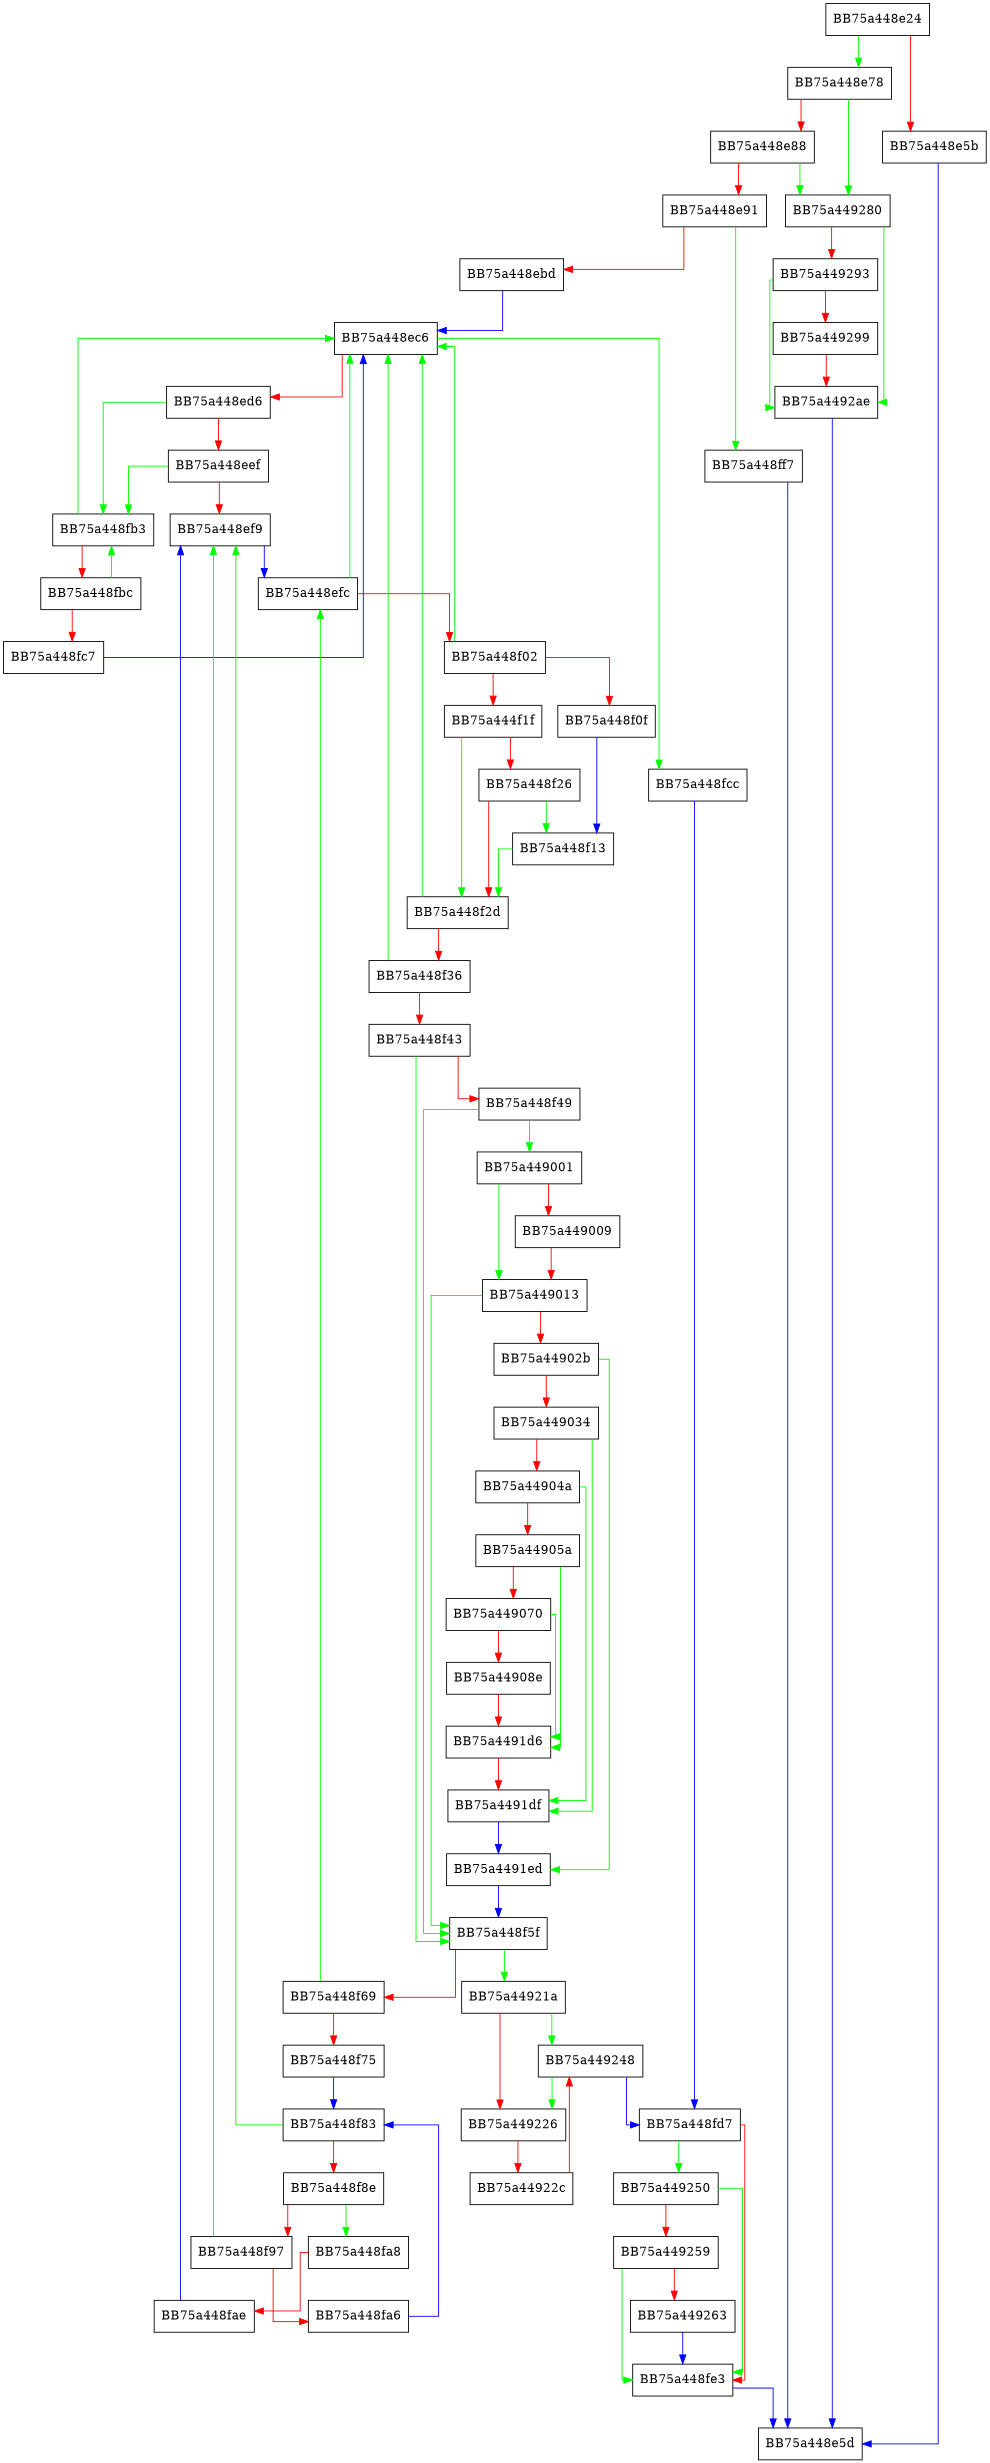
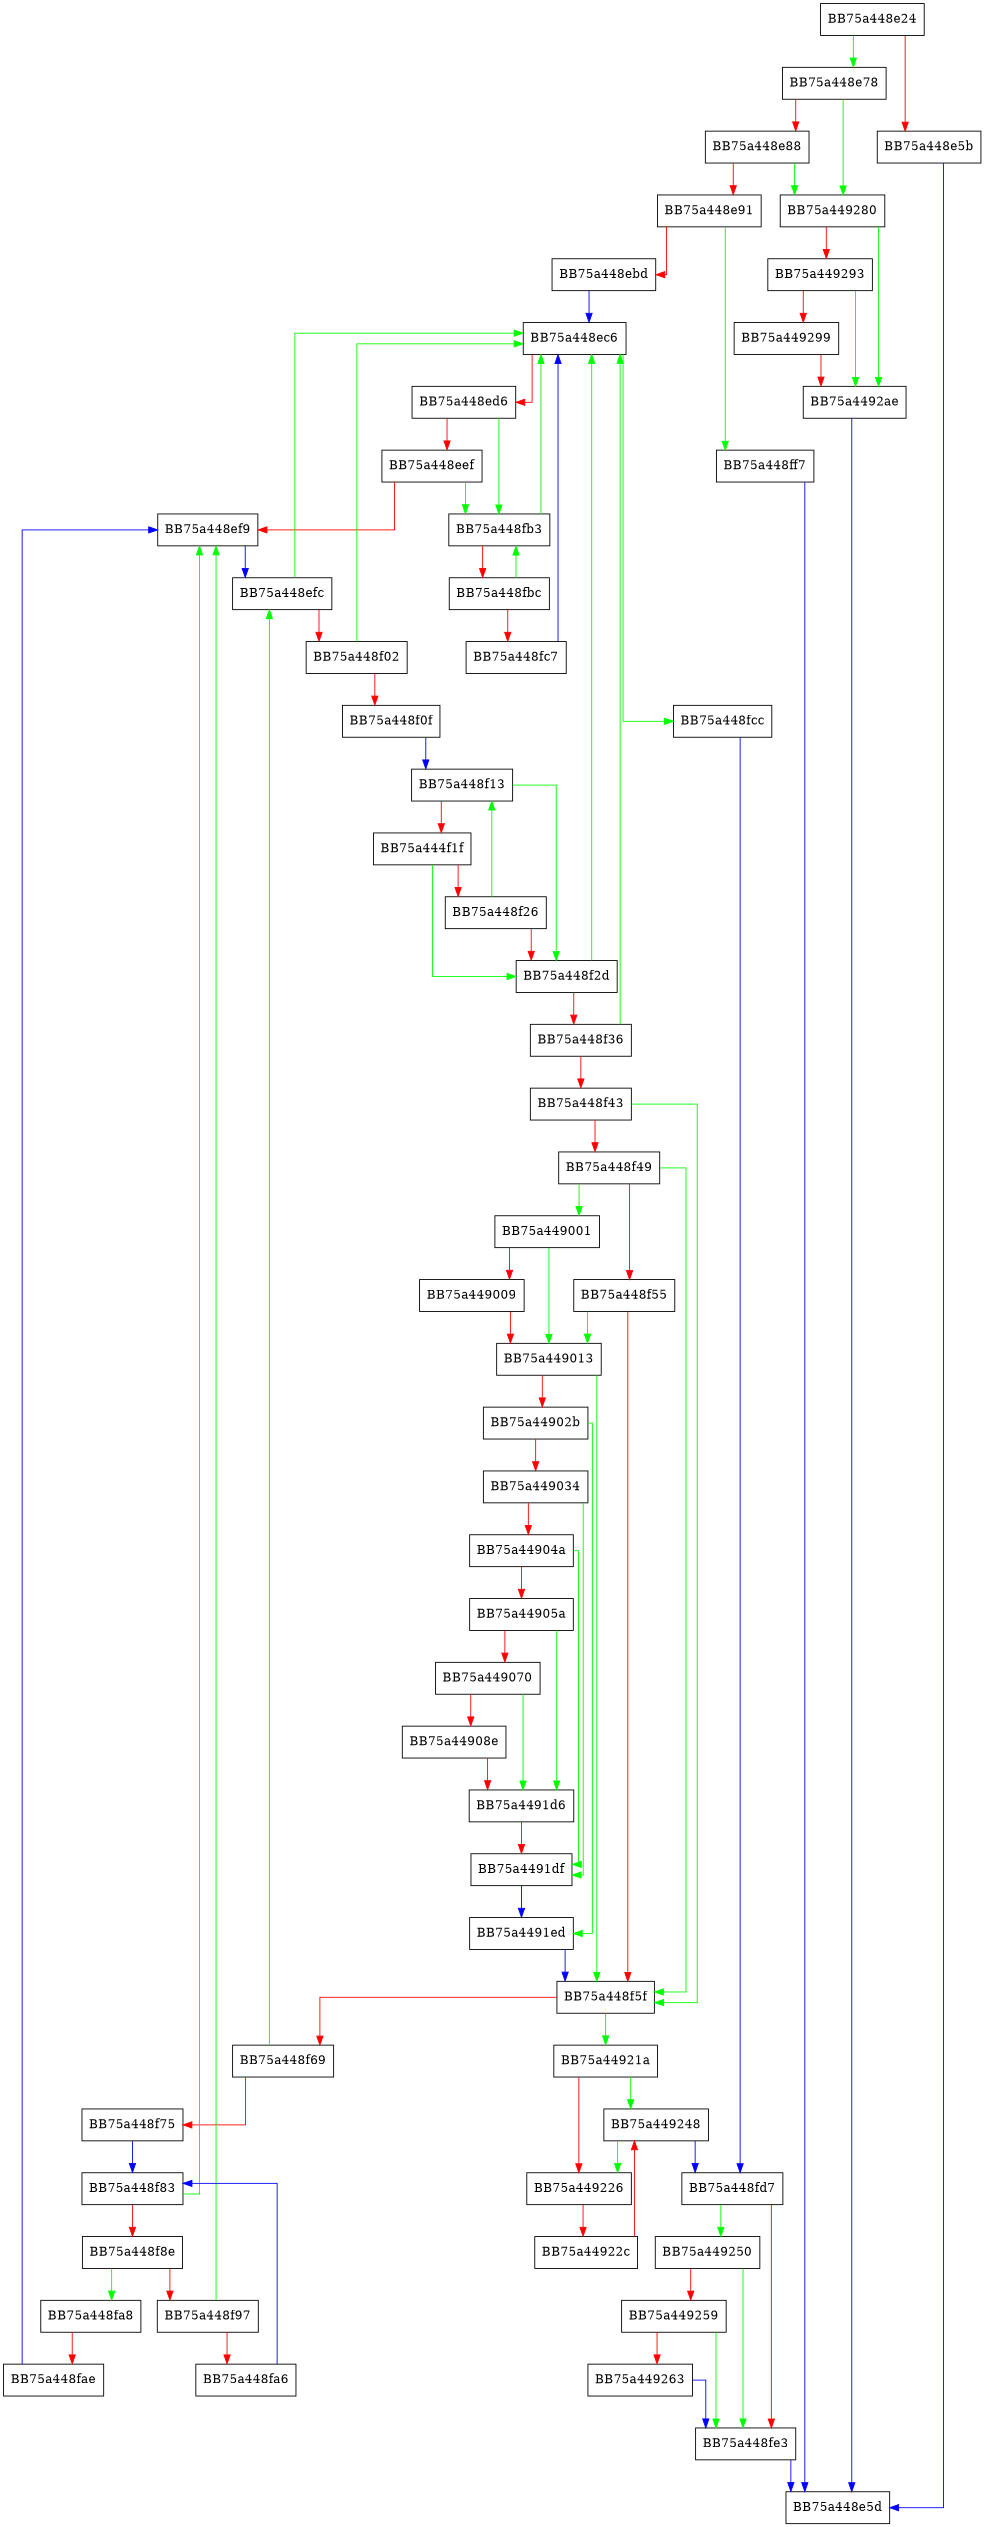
edge "BB75a448f02" -> "BB75a444f1f": now "BB75a448f13" -> "BB75a444f1f"
node "BB75a448f55": added
